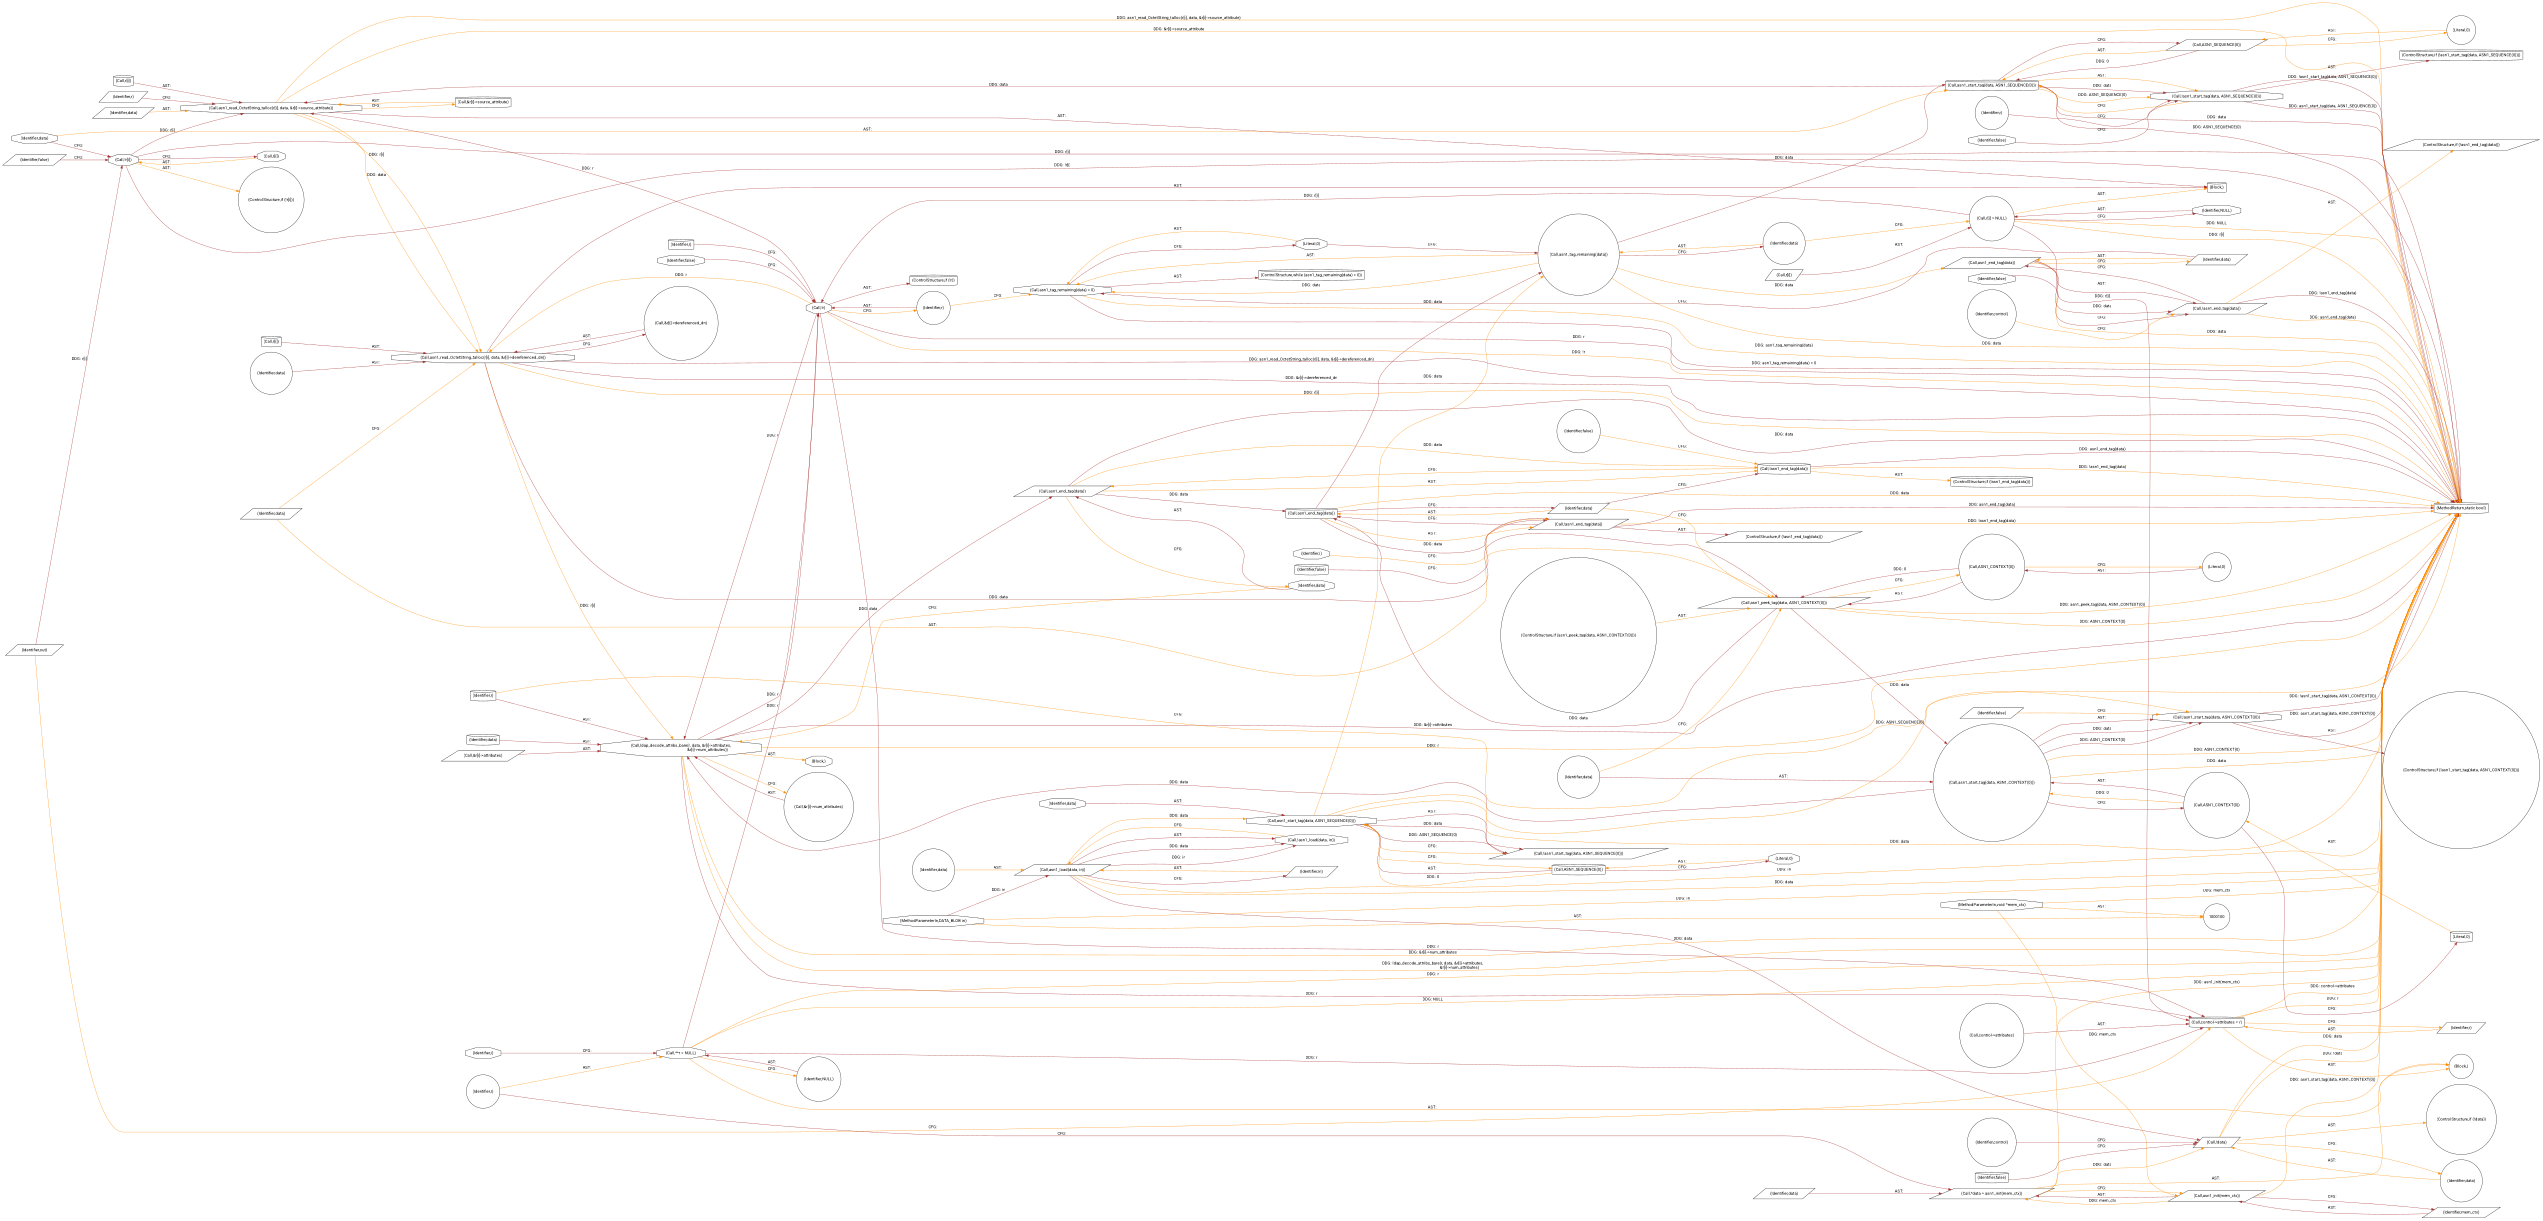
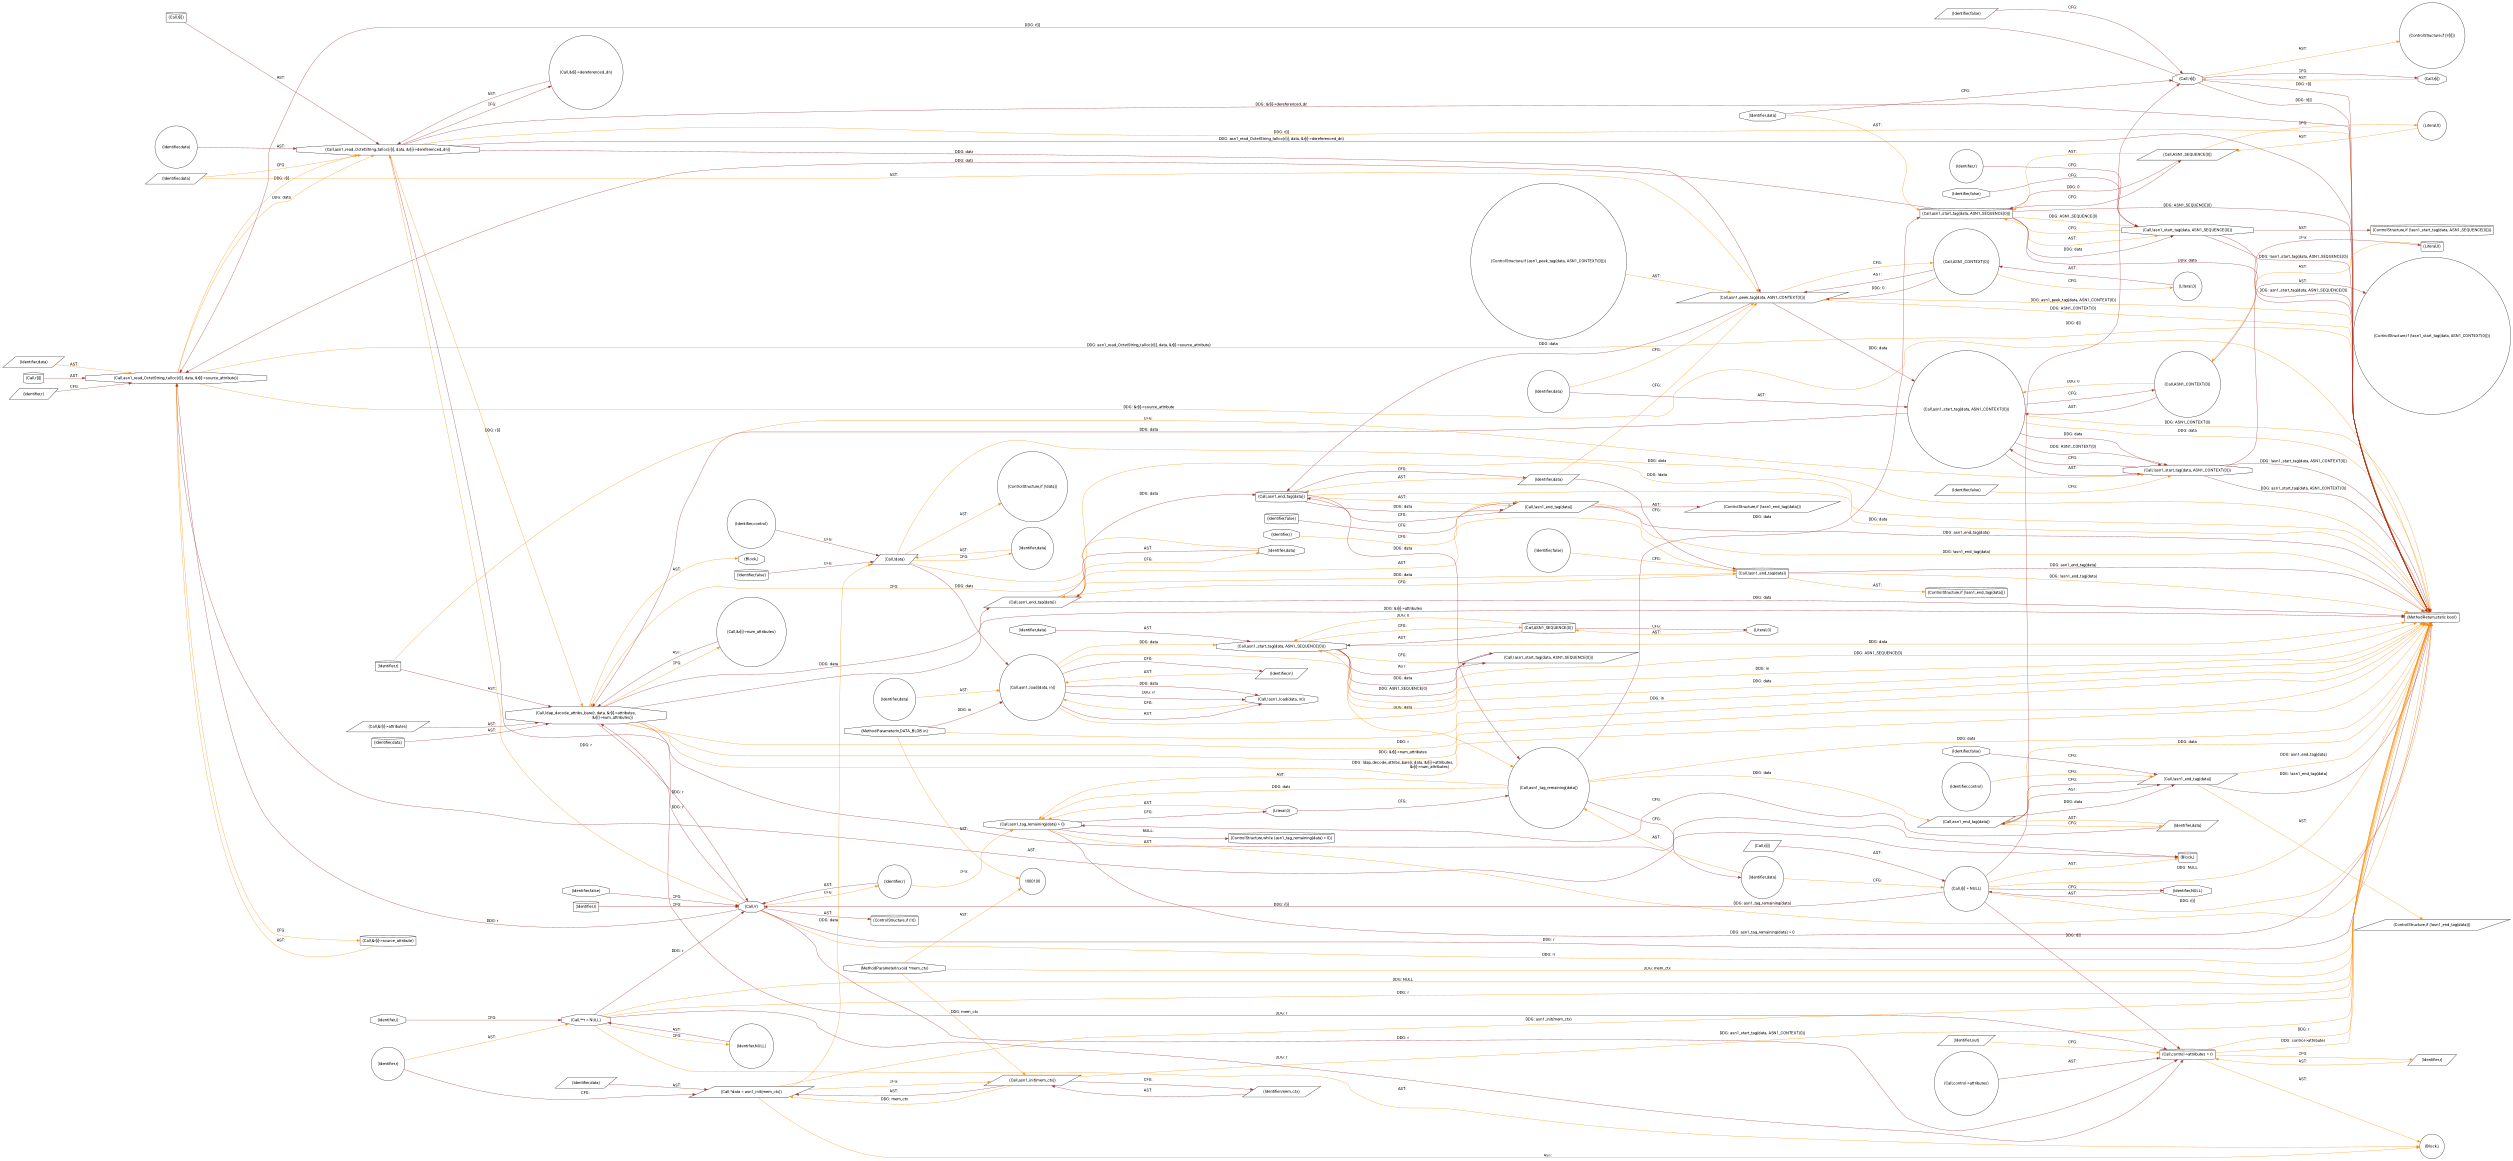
edge "(Call,asn1_tag_remaining(data) > 0)" -> "(ControlStructure,while (asn1_tag_remaining(data) > 0))": label "AST: " -> "NULL: "
edge "(Identifier,out)" -> "(Call,!r[i])": now "(Call,r[i] = NULL)" -> "(Call,!r[i])"
edge "(Call,!asn1_start_tag(data, ASN1_CONTEXT(0)))" -> "(Call,asn1_start_tag(data, ASN1_CONTEXT(0)))": added, label "CFG:"
node "(Call,asn1_load(data, in))": shape parallelogram -> circle
edge "(Call,asn1_load(data, in))" -> "(Call,!data)": reversed
